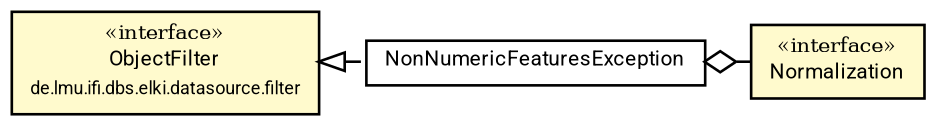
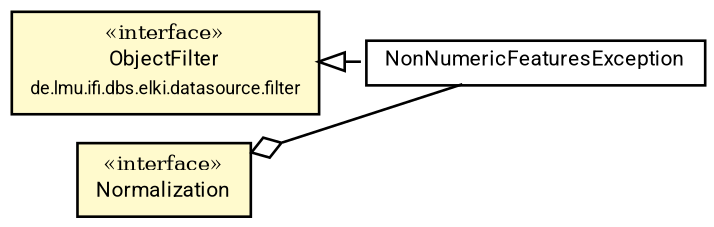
edge "Normalization" -> "NonNumericFeaturesException": reversed
